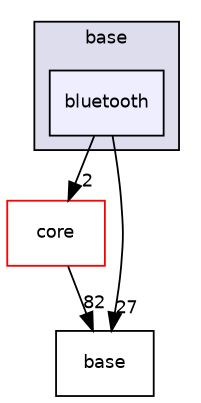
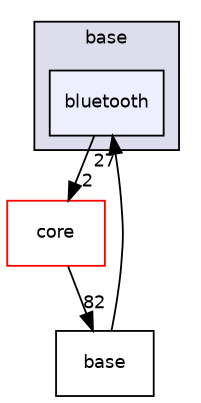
edge "bluetooth" -> "base": reversed
